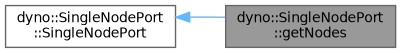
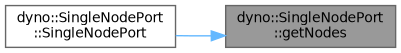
edge "dyno::SingleNodePort ::getNodes" -> "dyno::SingleNodePort ::SingleNodePort": reversed
